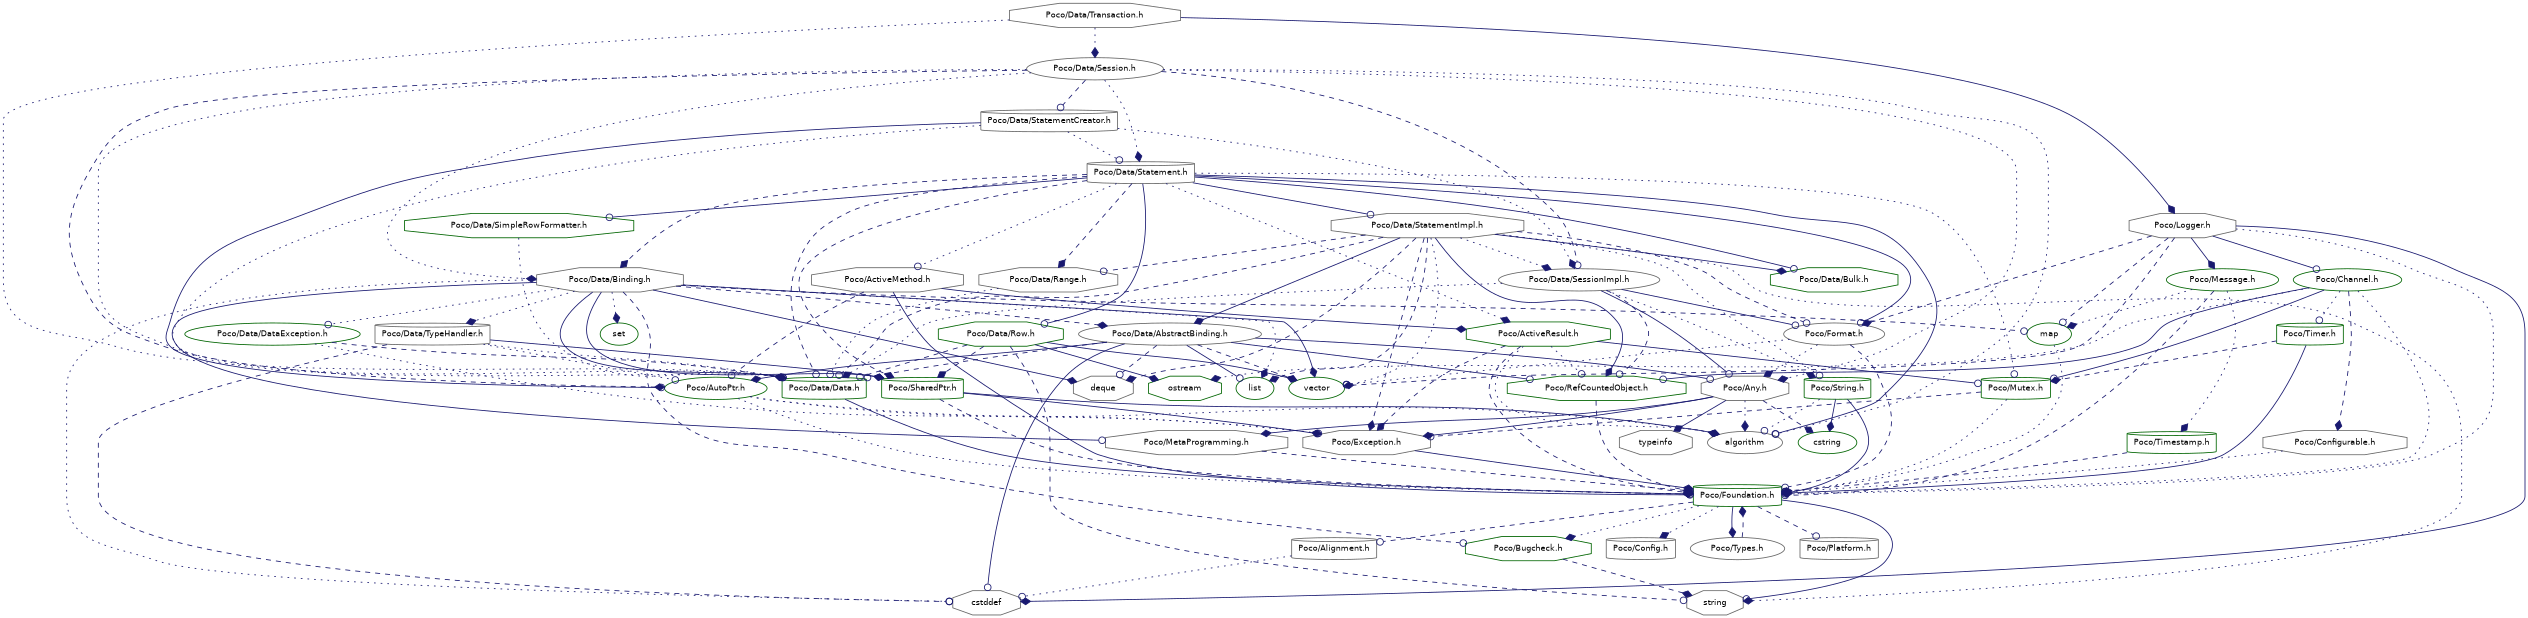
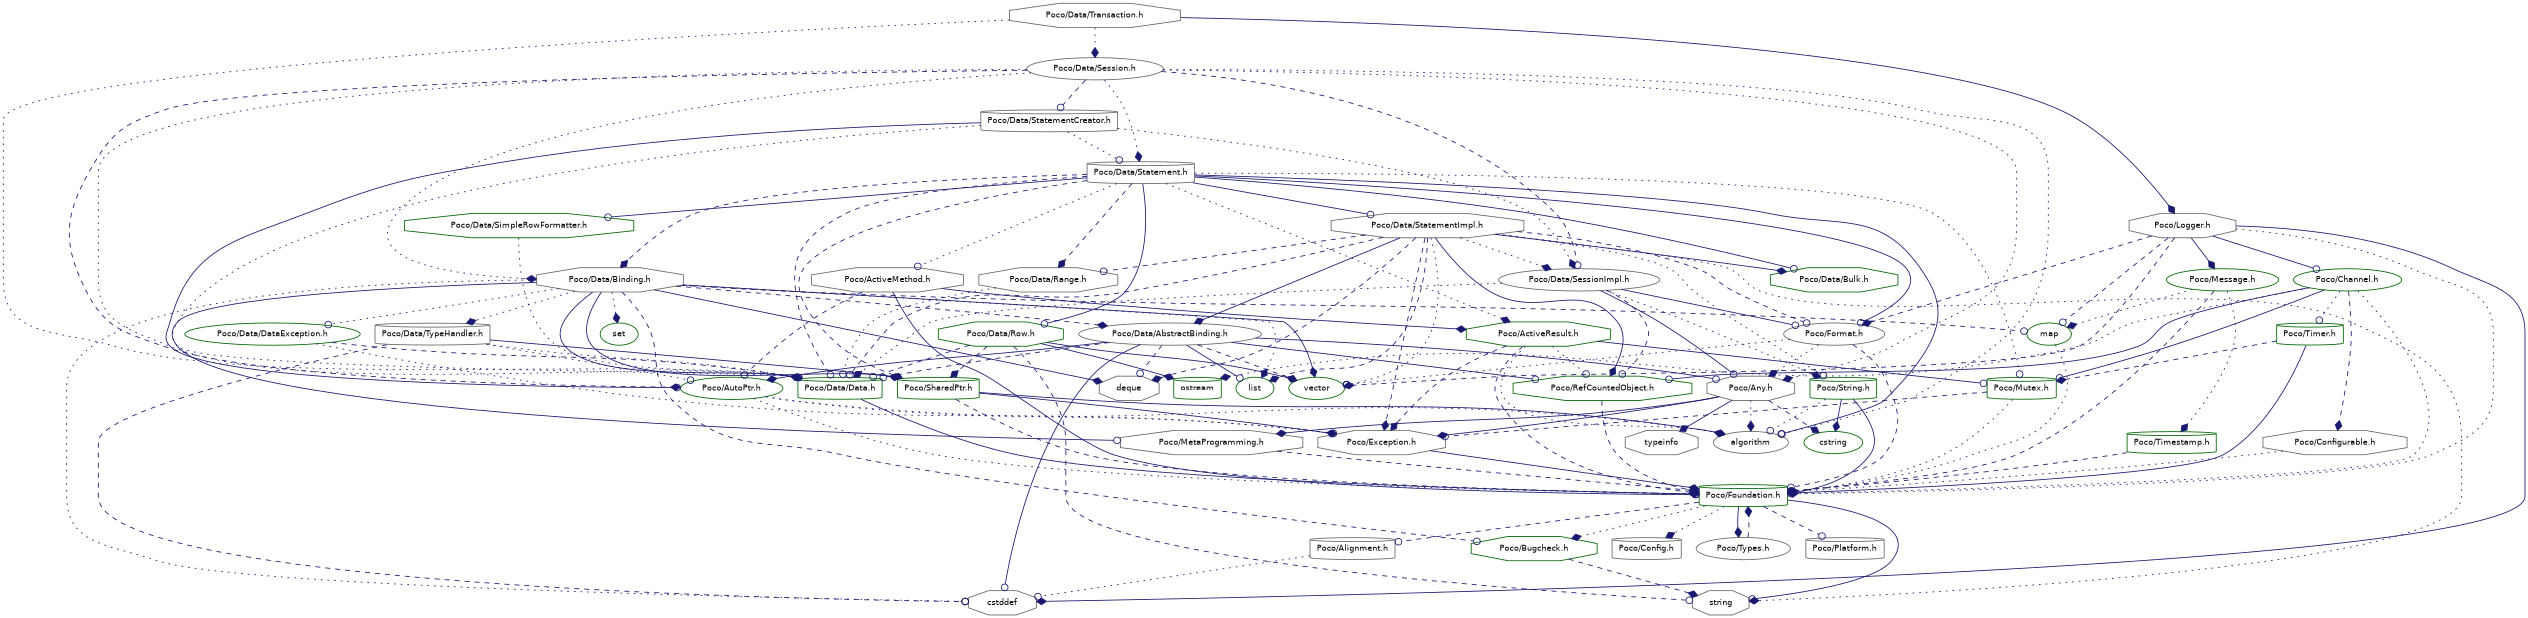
node "ostream": shape octagon -> cylinder
